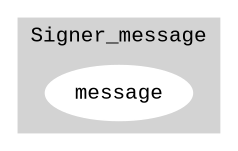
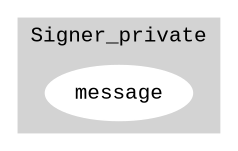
cluster "Signer_message": label "Signer_message" -> "Signer_private"
